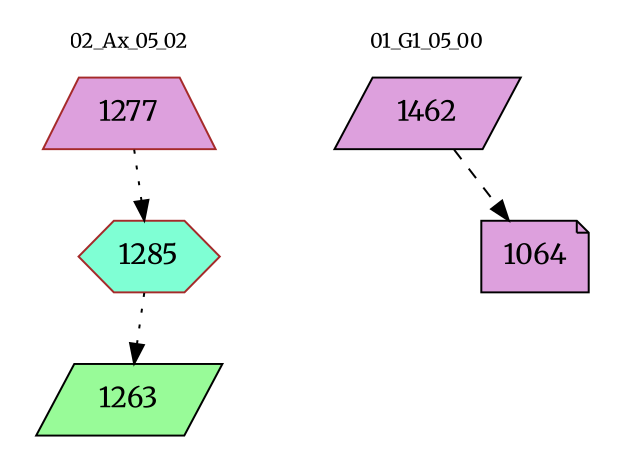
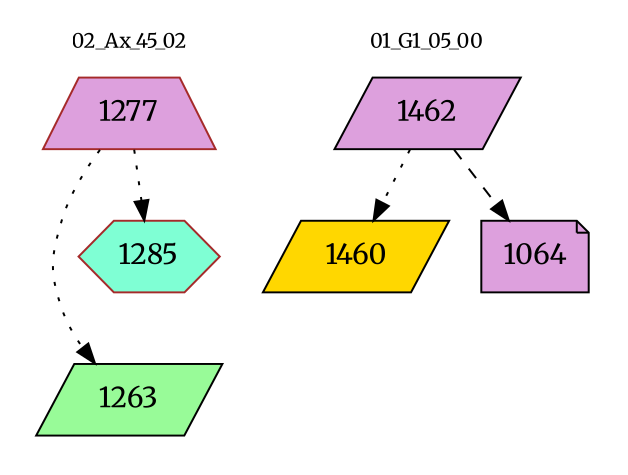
cluster "02_Ax_05_02": label "02_Ax_05_02" -> "02_Ax_45_02"
node "1460": added
edge "1285" -> "1263": now "1277" -> "1263"
